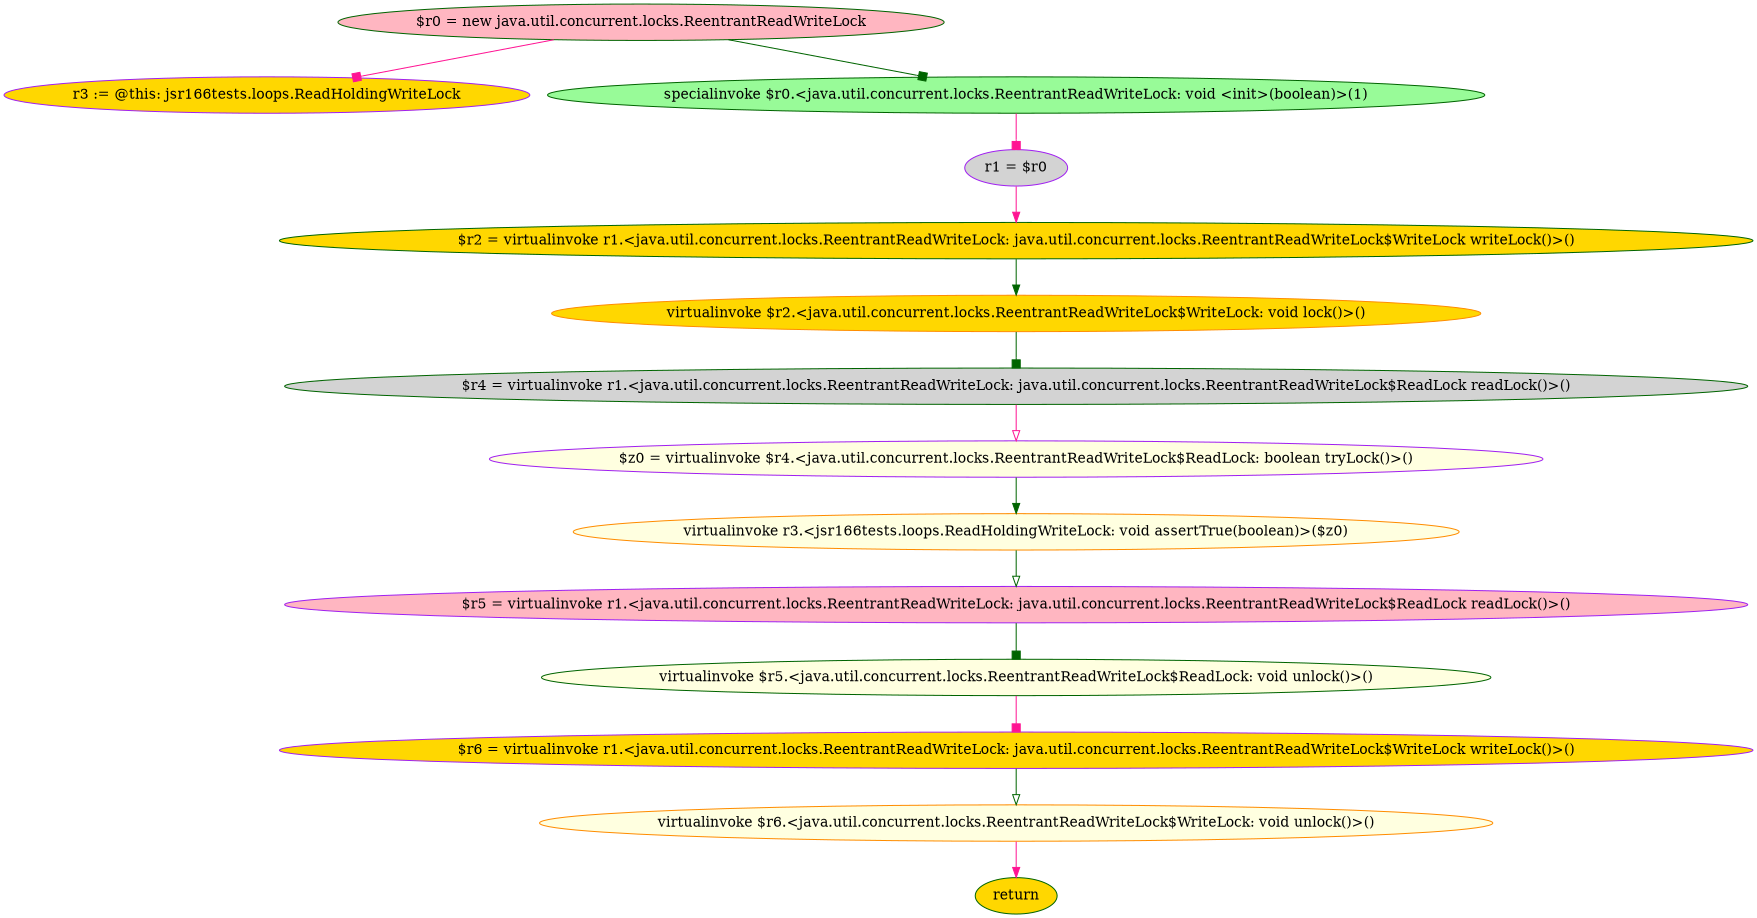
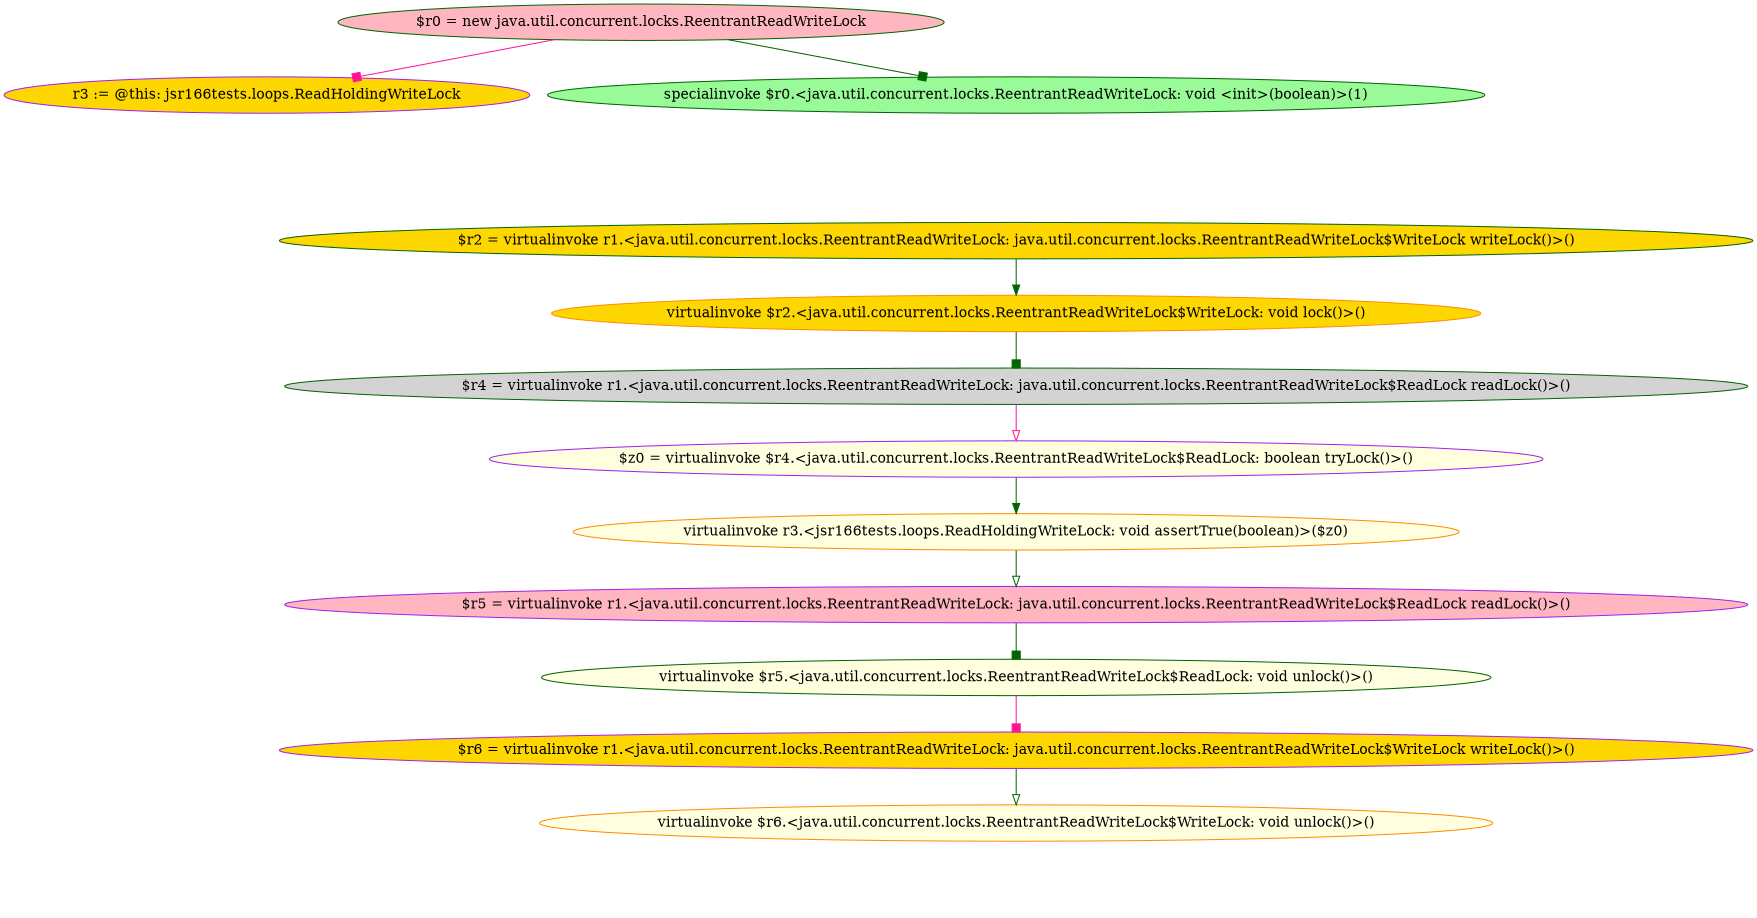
node "r1 = $r0": removed
node "return": removed
